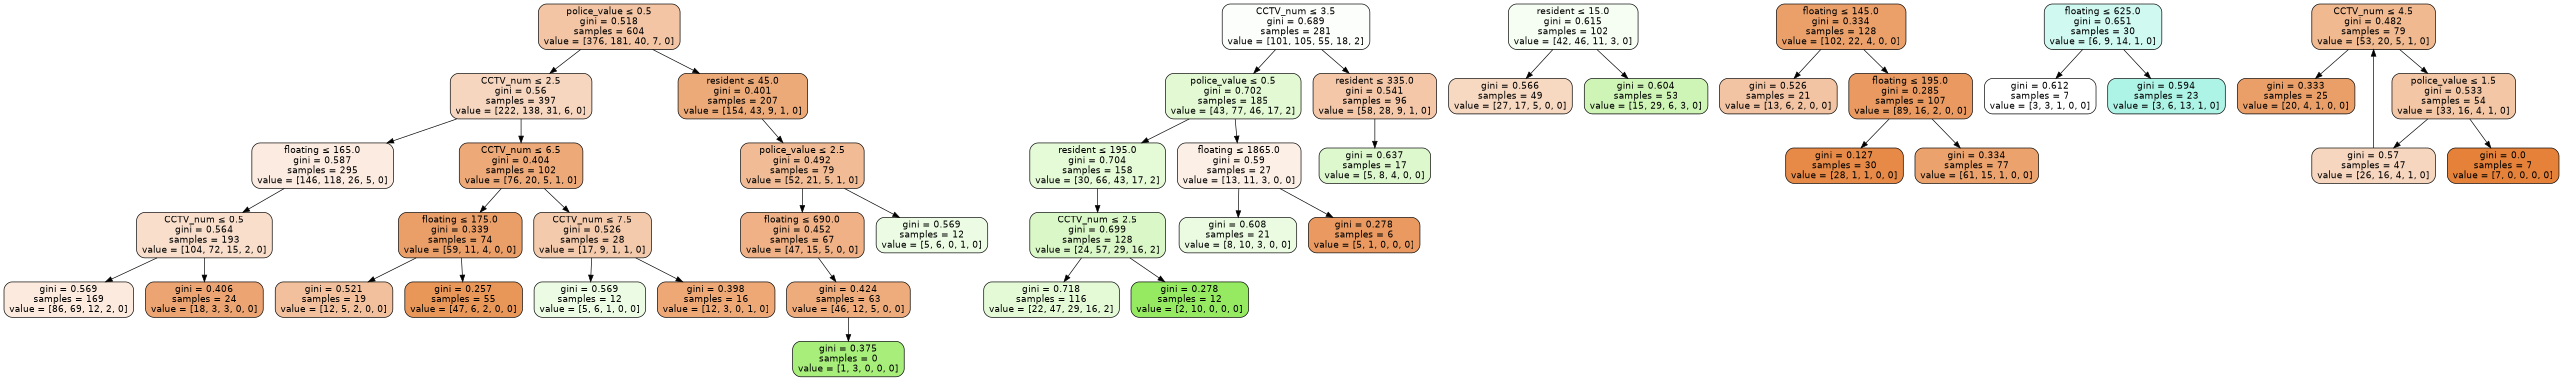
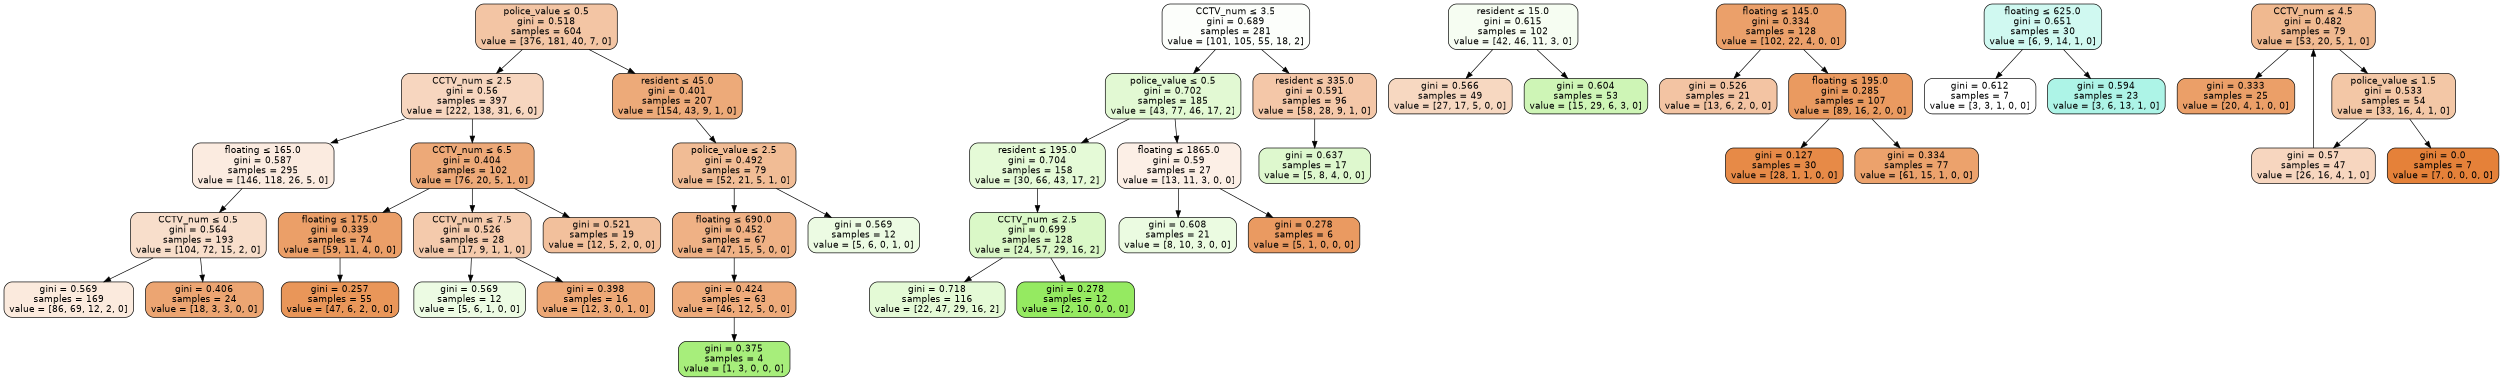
node "resident ≤ 335.0": text "gini = 0.541" -> "gini = 0.591"
edge "floating ≤ 175.0" -> "gini = 0.521": now "CCTV_num ≤ 6.5" -> "gini = 0.521"
node "gini = 0.375": text "samples = 0" -> "samples = 4"
